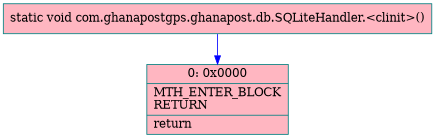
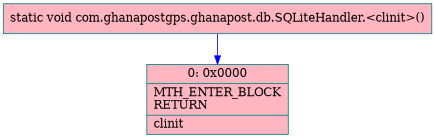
node "0: 0x0000": text "return" -> "clinit"
